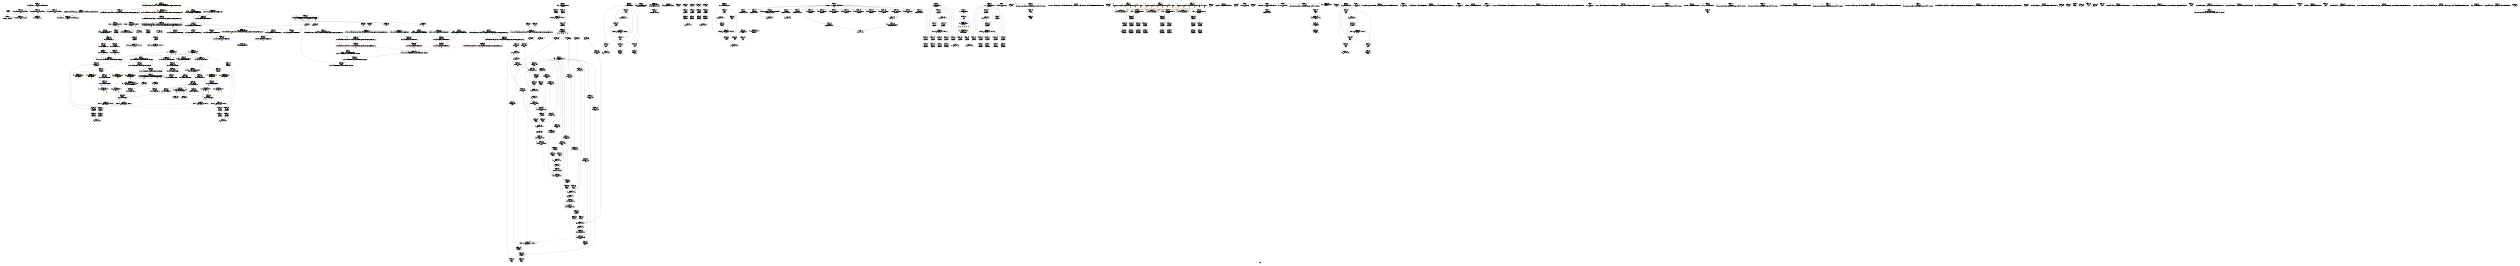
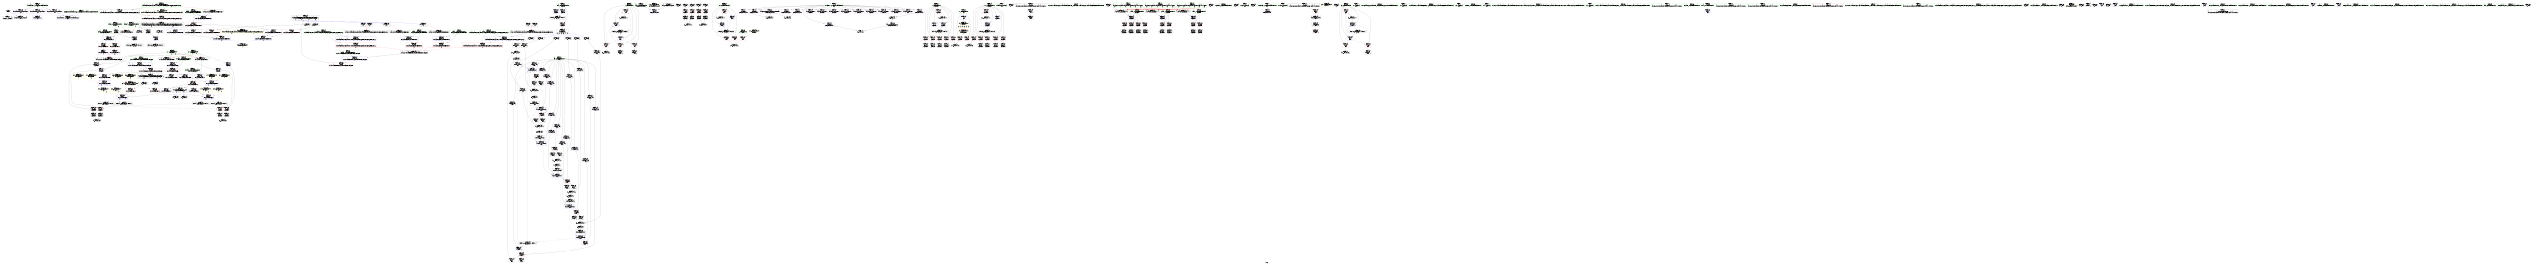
node "NodeID: 571": added
